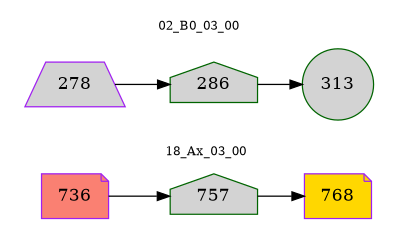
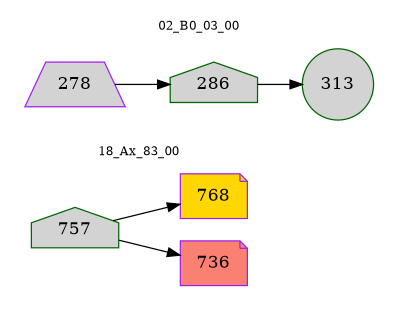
cluster "18_Ax_03_00": label "18_Ax_03_00" -> "18_Ax_83_00"
edge "736" -> "757": reversed
